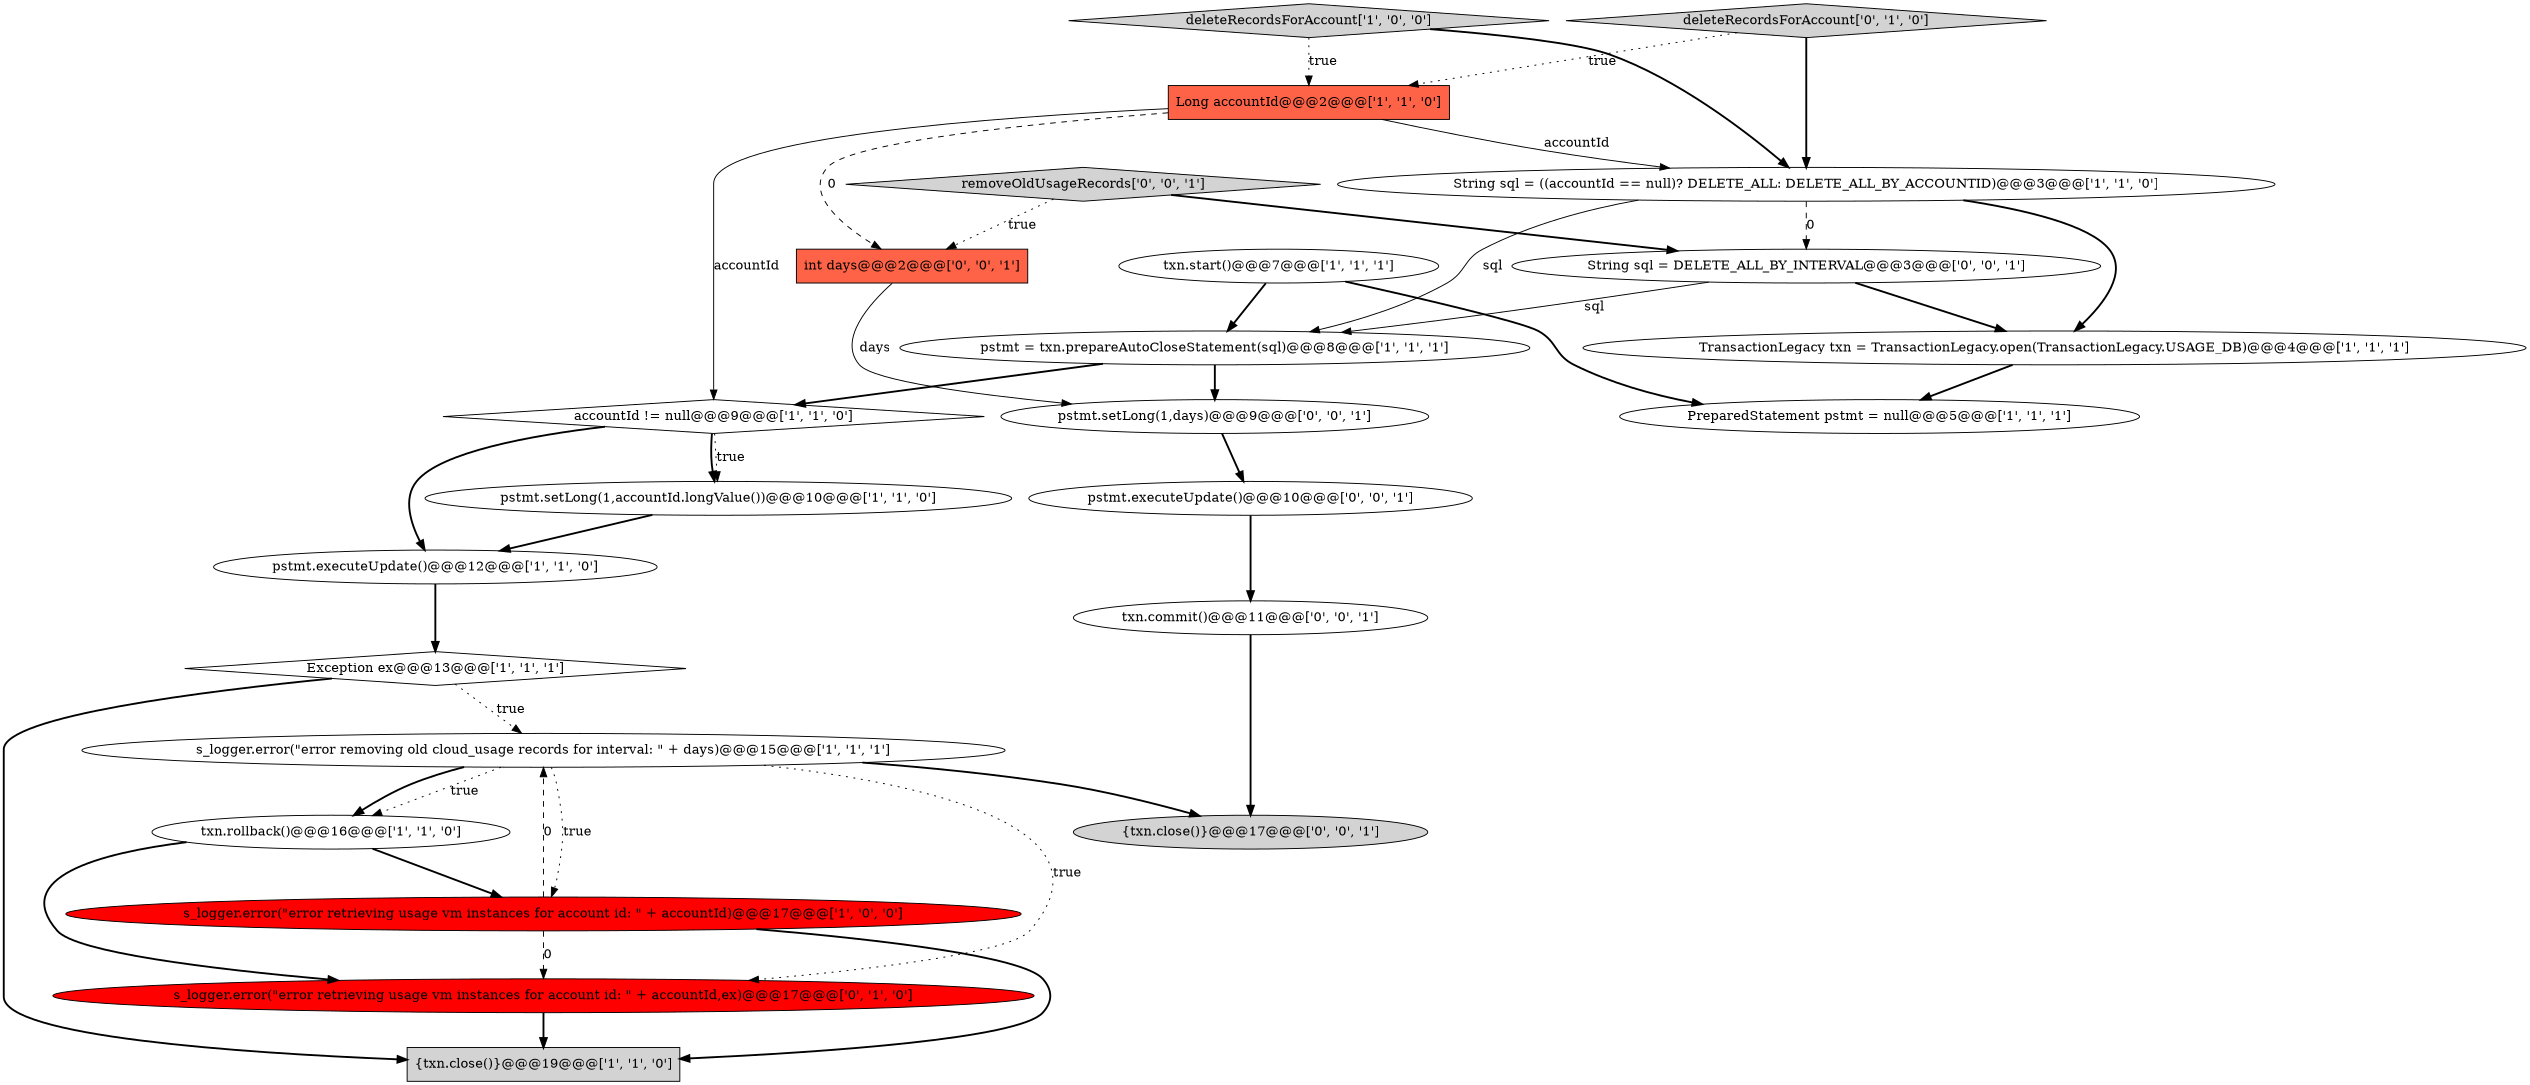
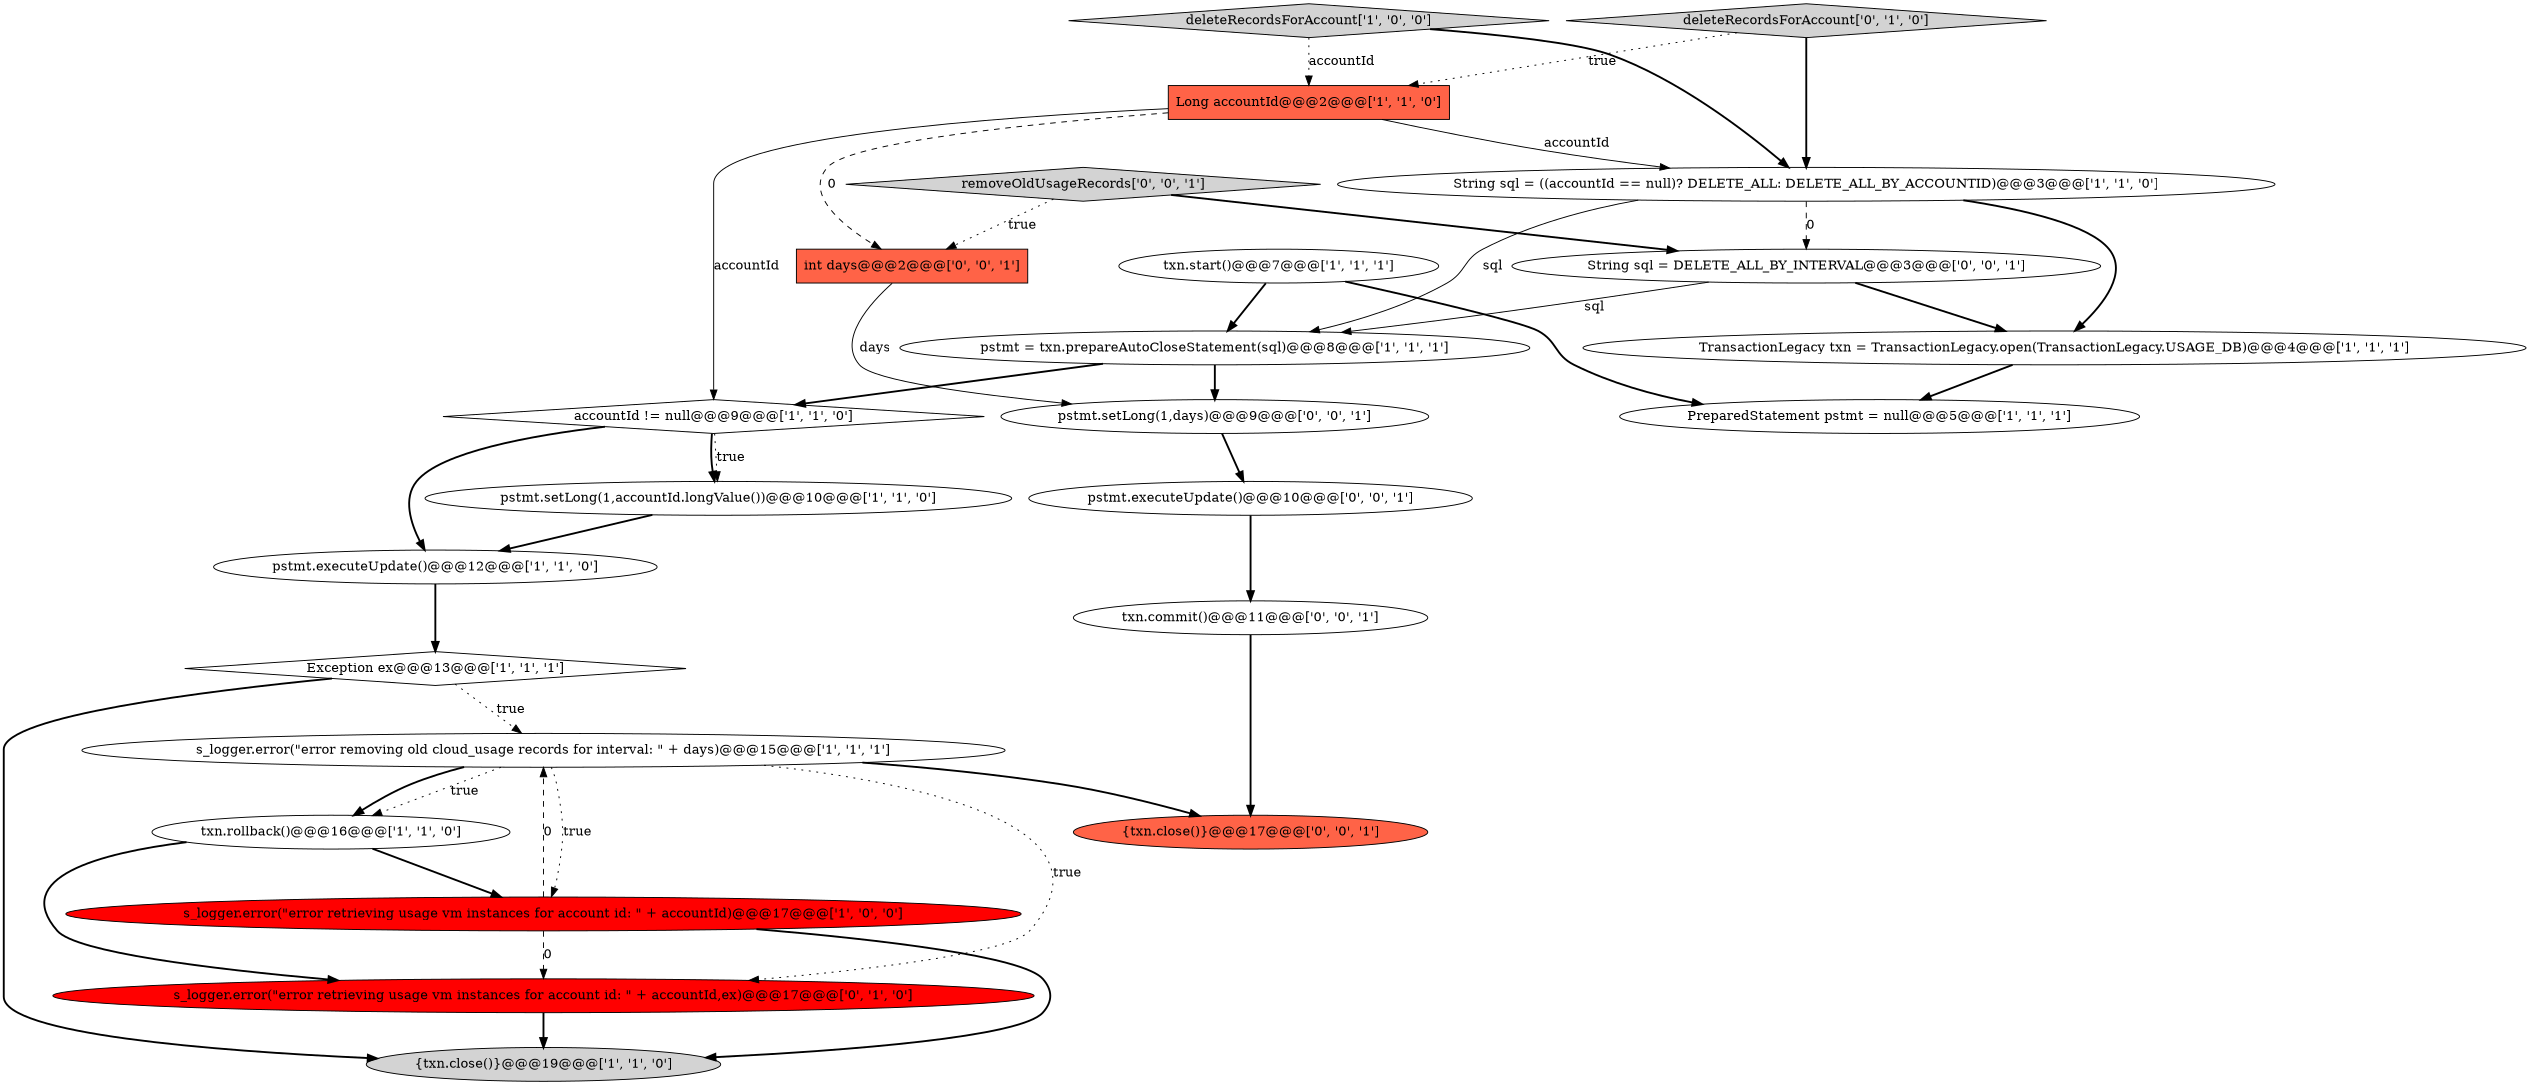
edge "deleteRecordsForAccount['1', '0', '0']" -> "Long accountId@@@2@@@['1', '1', '0']": label "true" -> "accountId"
node "{txn.close()}@@@17@@@['0', '0', '1']": fillcolor lightgray -> tomato
node "{txn.close()}@@@19@@@['1', '1', '0']": shape box -> ellipse
